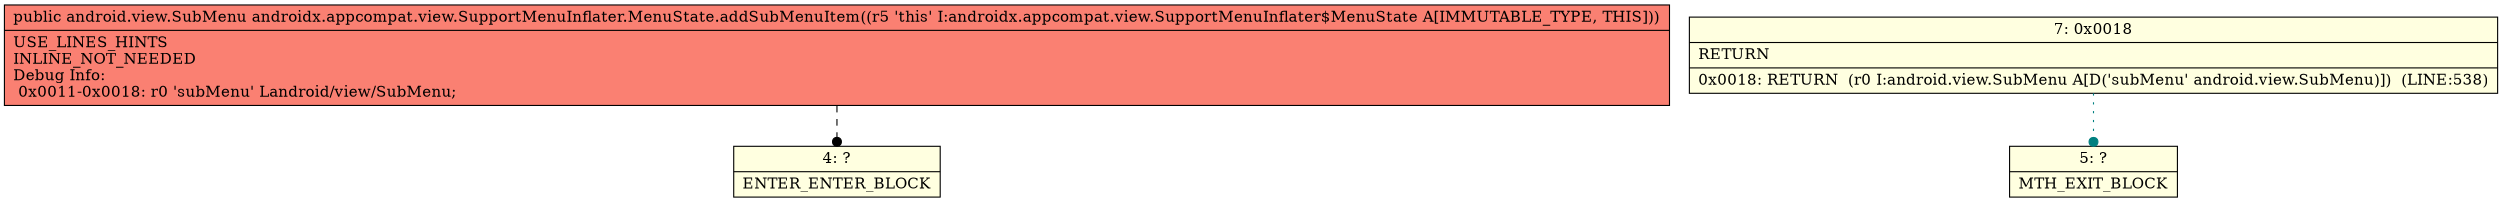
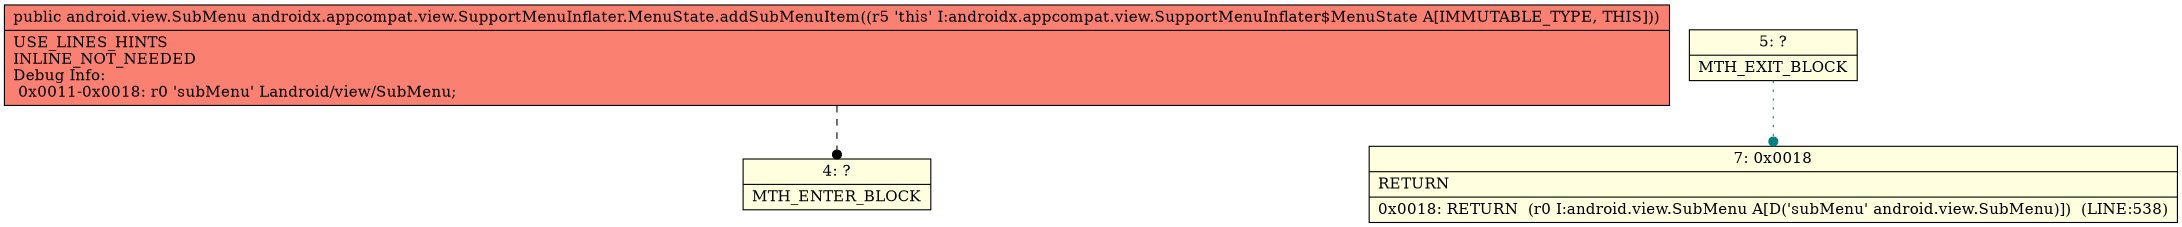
edge "7: 0x0018" -> "5: ?": reversed
node "4: ?": text "ENTER_ENTER_BLOCK" -> "MTH_ENTER_BLOCK"
